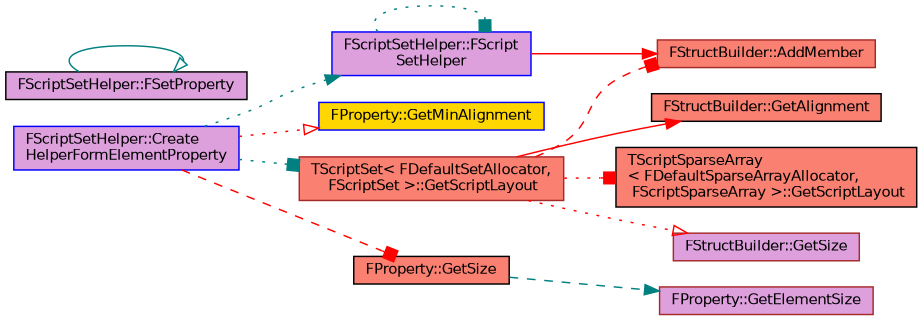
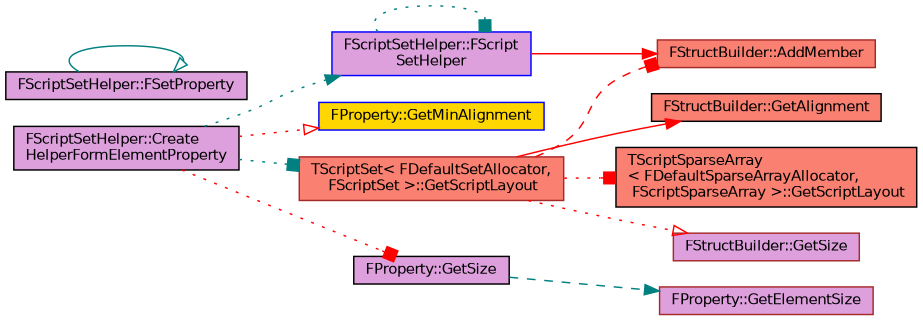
node "FScriptSetHelper::Create HelperFormElementProperty": color blue -> black
edge "FScriptSetHelper::Create HelperFormElementProperty" -> "FProperty::GetSize": style dashed -> dotted
node "FProperty::GetSize": fillcolor salmon -> plum
